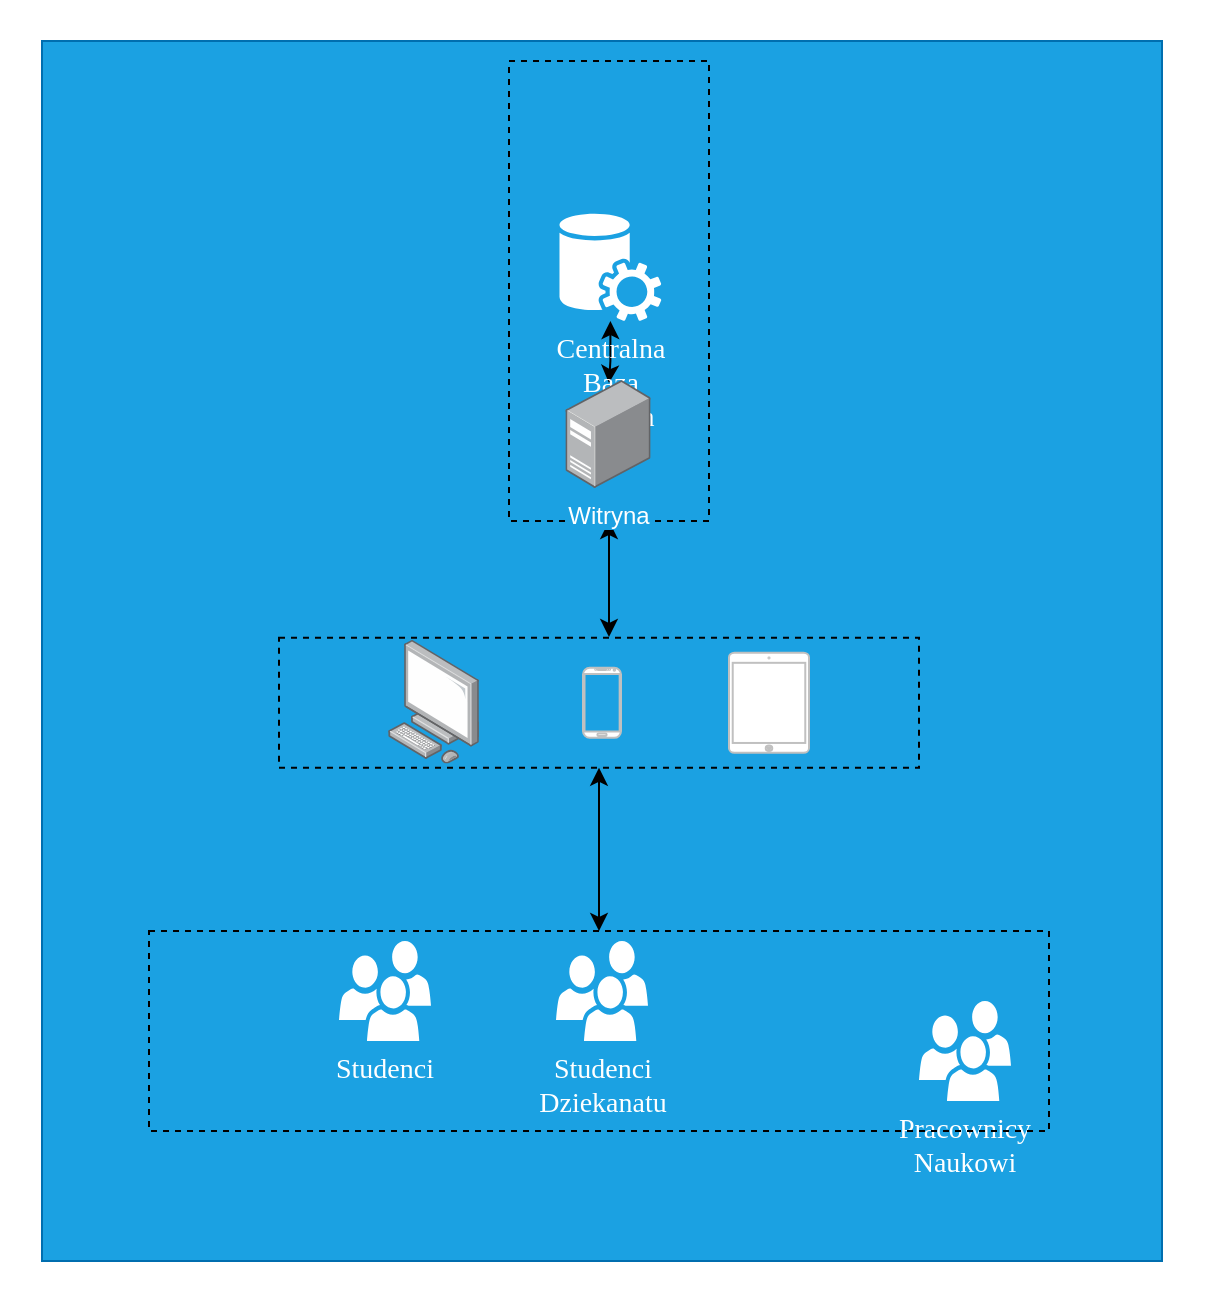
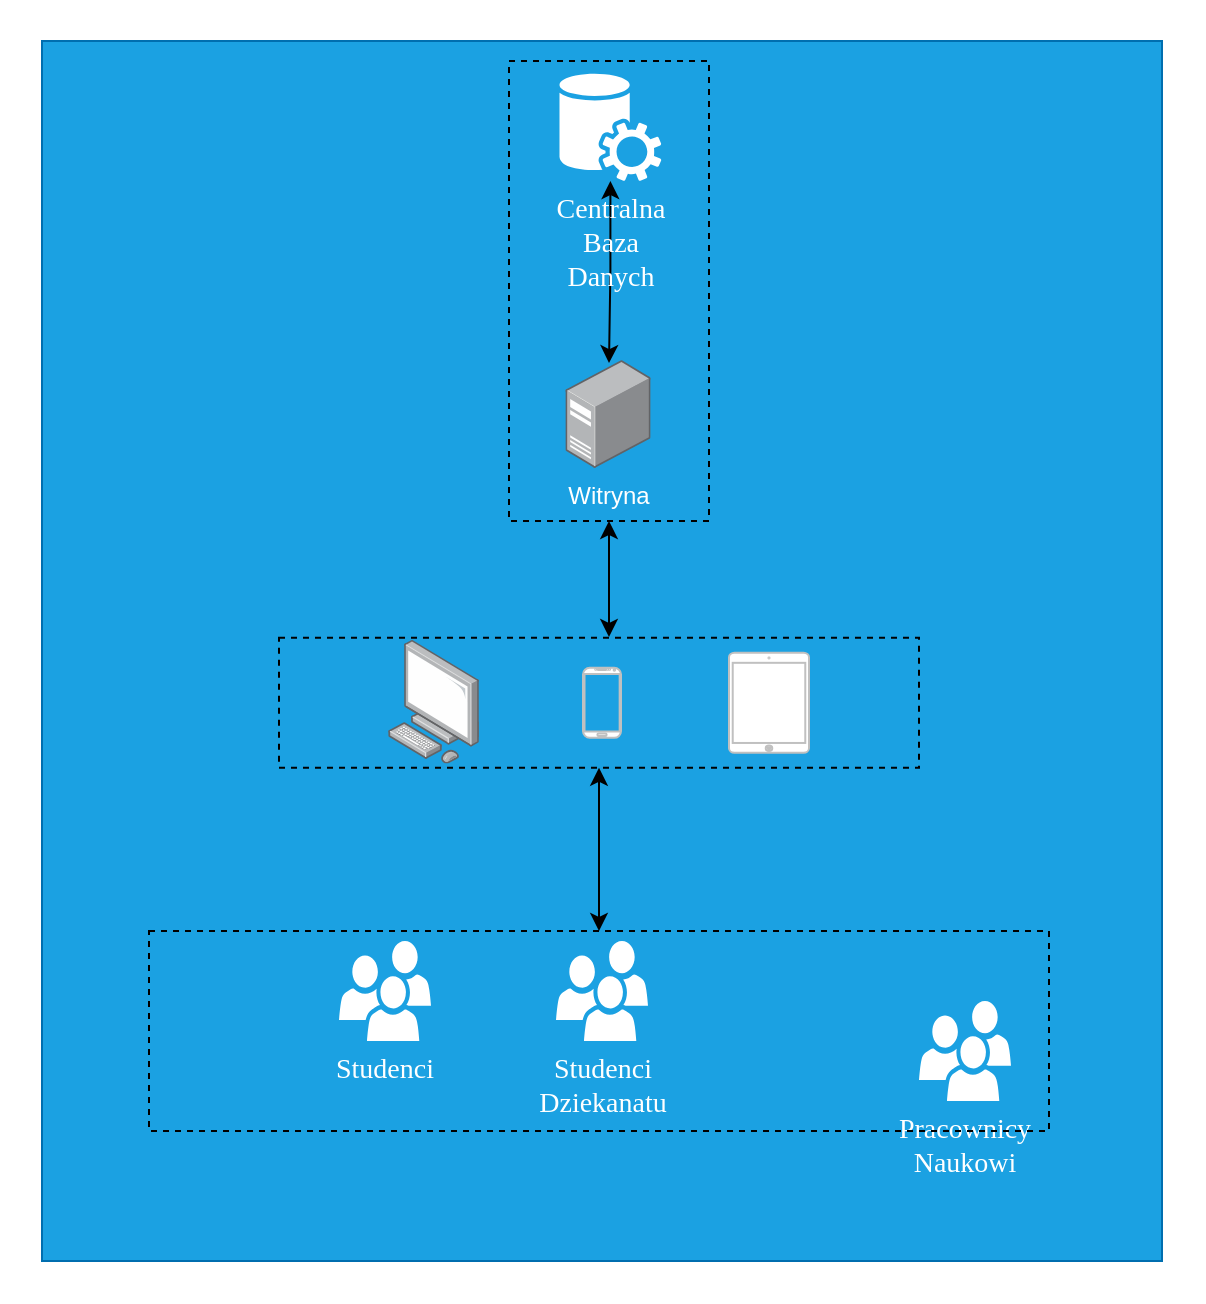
node "Centralna Baza Danych": moved (610, 267) -> (610, 127)
node "Witryna": moved (609, 435) -> (609, 415)
